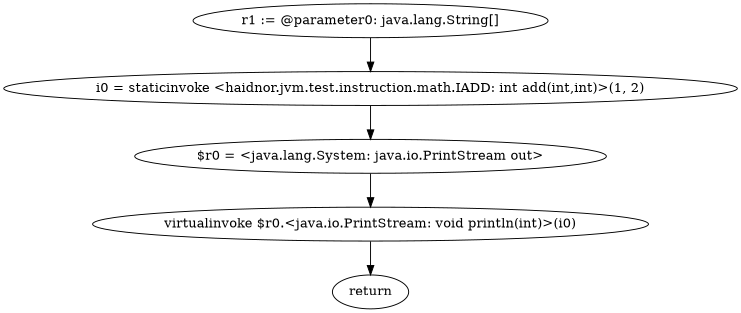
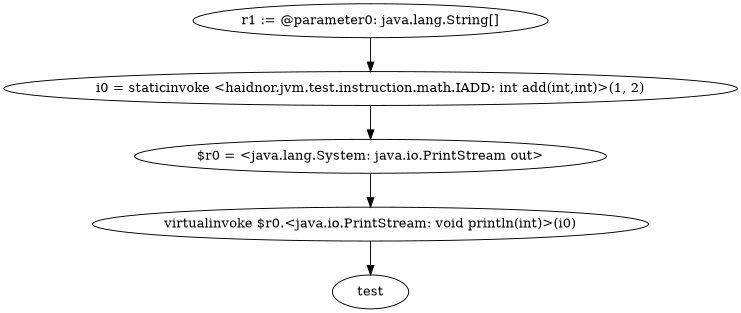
node "return": label "return" -> "test"
